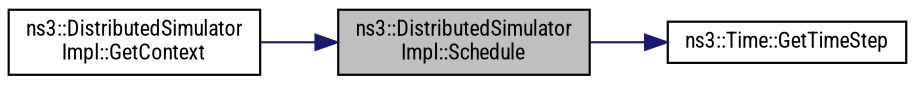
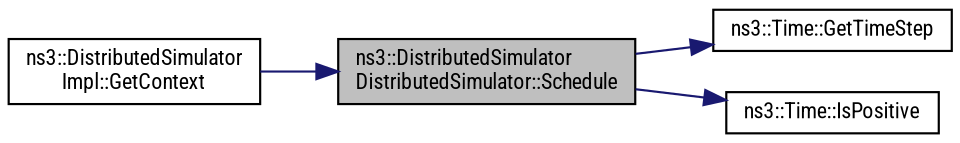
node "ns3::DistributedSimulator Impl::Schedule": label "ns3::DistributedSimulator Impl::Schedule" -> "ns3::DistributedSimulator DistributedSimulator::Schedule"
node "ns3::Time::IsPositive": added
